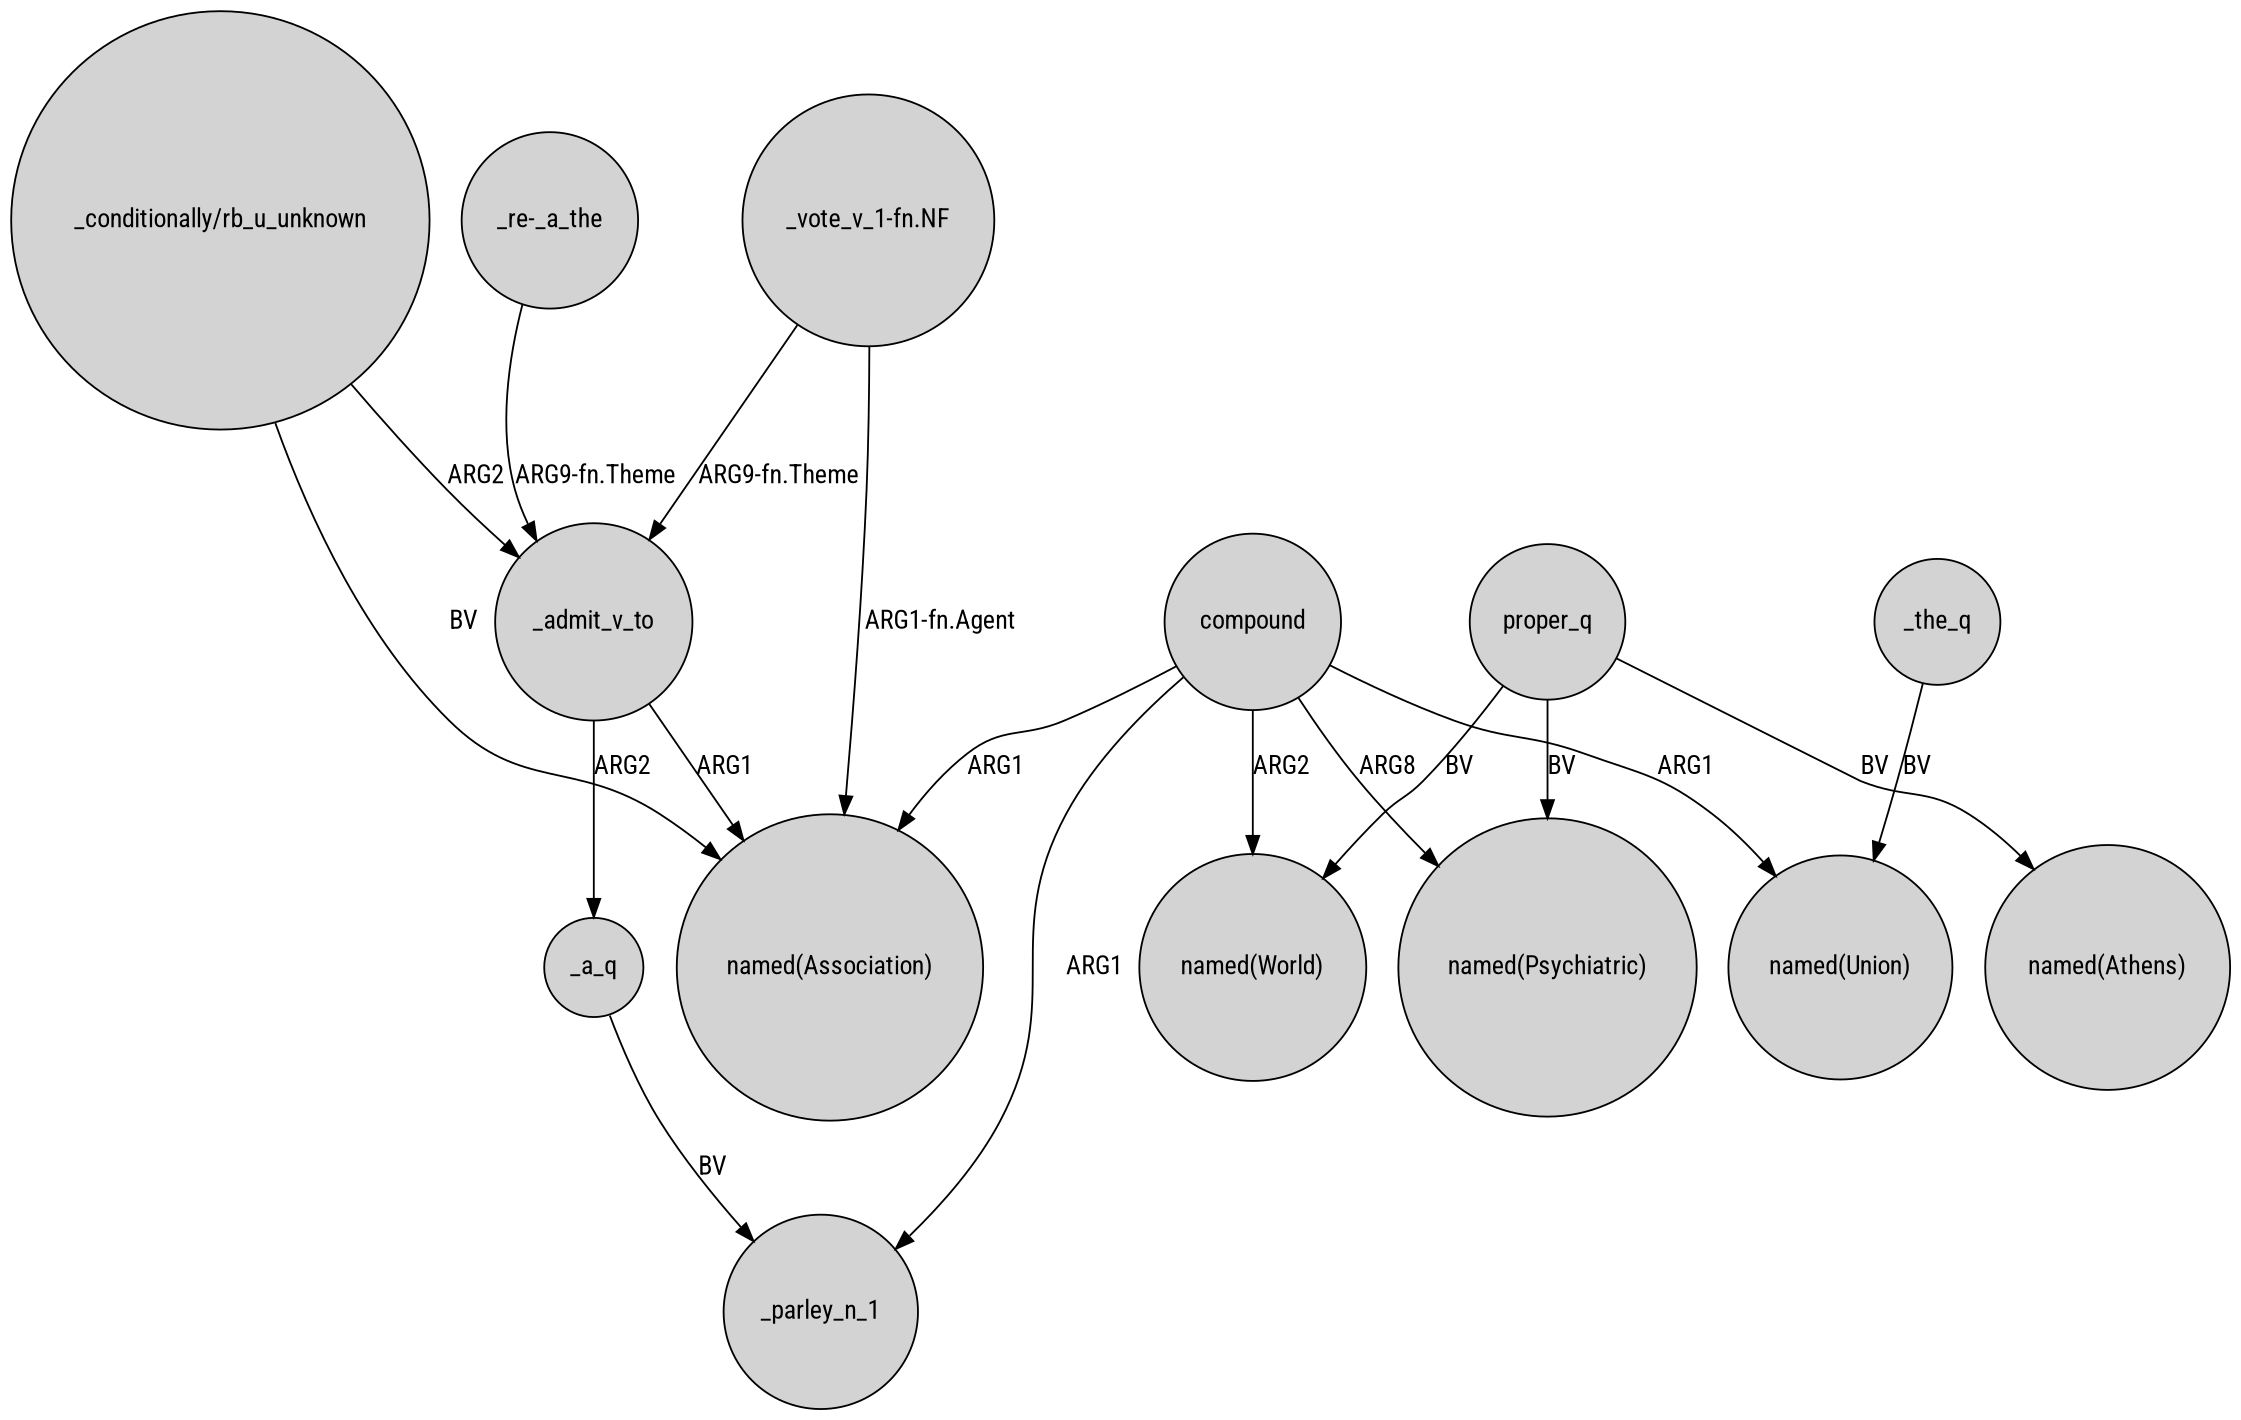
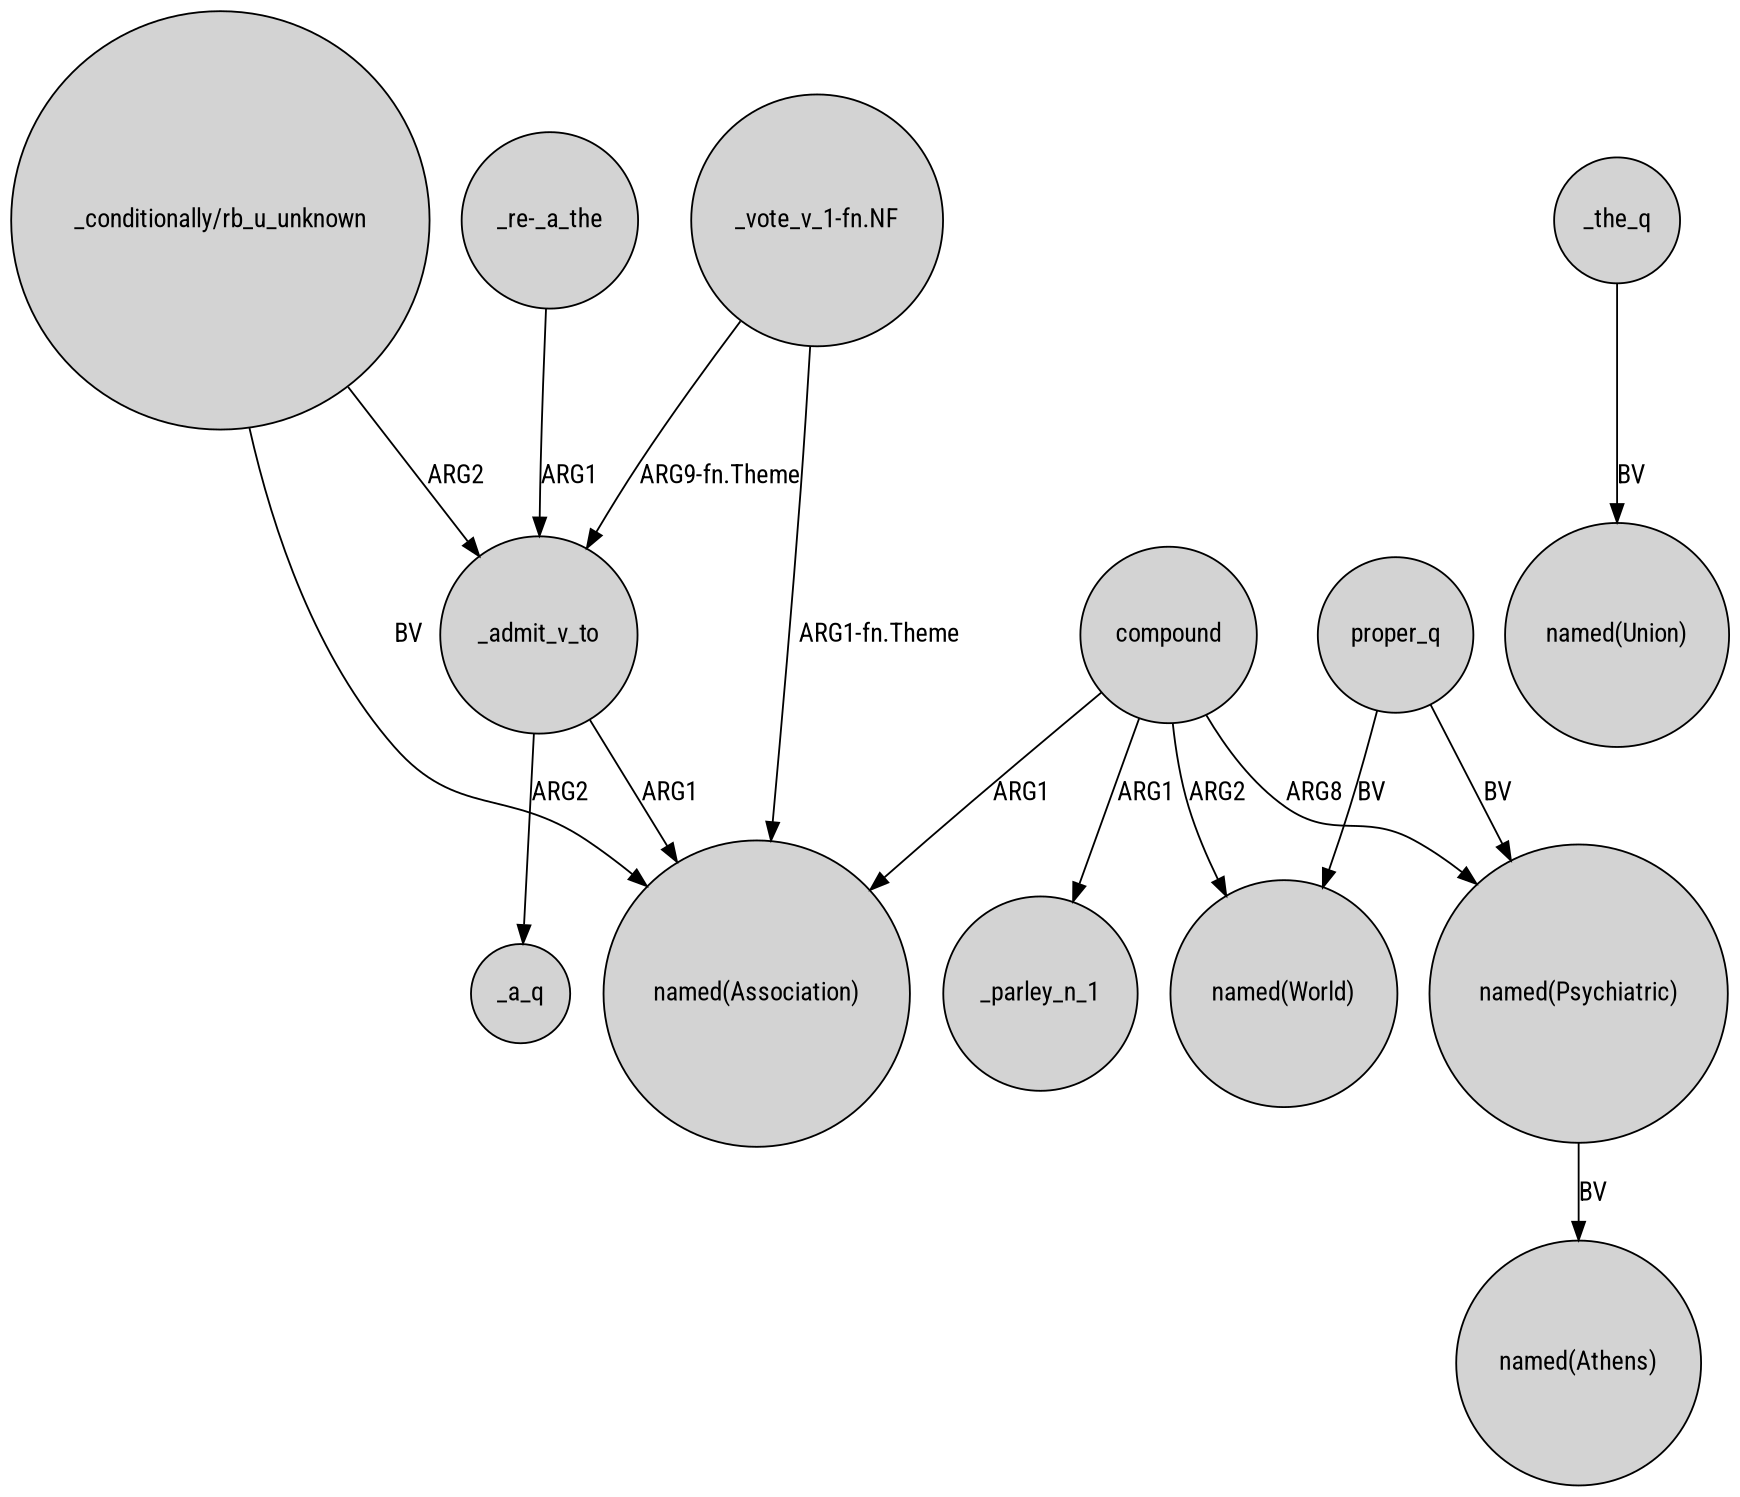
edge "_re-_a_the" -> "_admit_v_to": label "ARG9-fn.Theme" -> "ARG1"
edge "_vote_v_1-fn.NF" -> "named(Association)": label "ARG1-fn.Agent" -> "ARG1-fn.Theme"
edge "compound" -> "named(Union)": removed, label "ARG1"
edge "proper_q" -> "named(Athens)": now "named(Psychiatric)" -> "named(Athens)"
edge "_a_q" -> "_parley_n_1": removed, label "BV"
